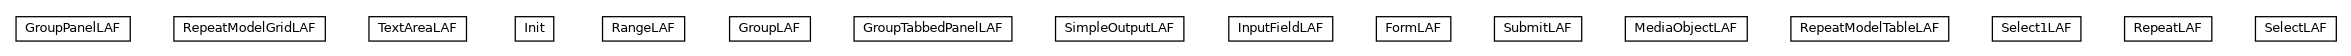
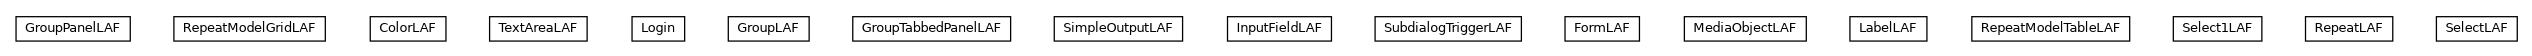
node "ColorLAF": added
node "Init": removed
node "RangeLAF": removed
node "Login": added
node "SubdialogTriggerLAF": added
node "SubmitLAF": removed
node "LabelLAF": added
